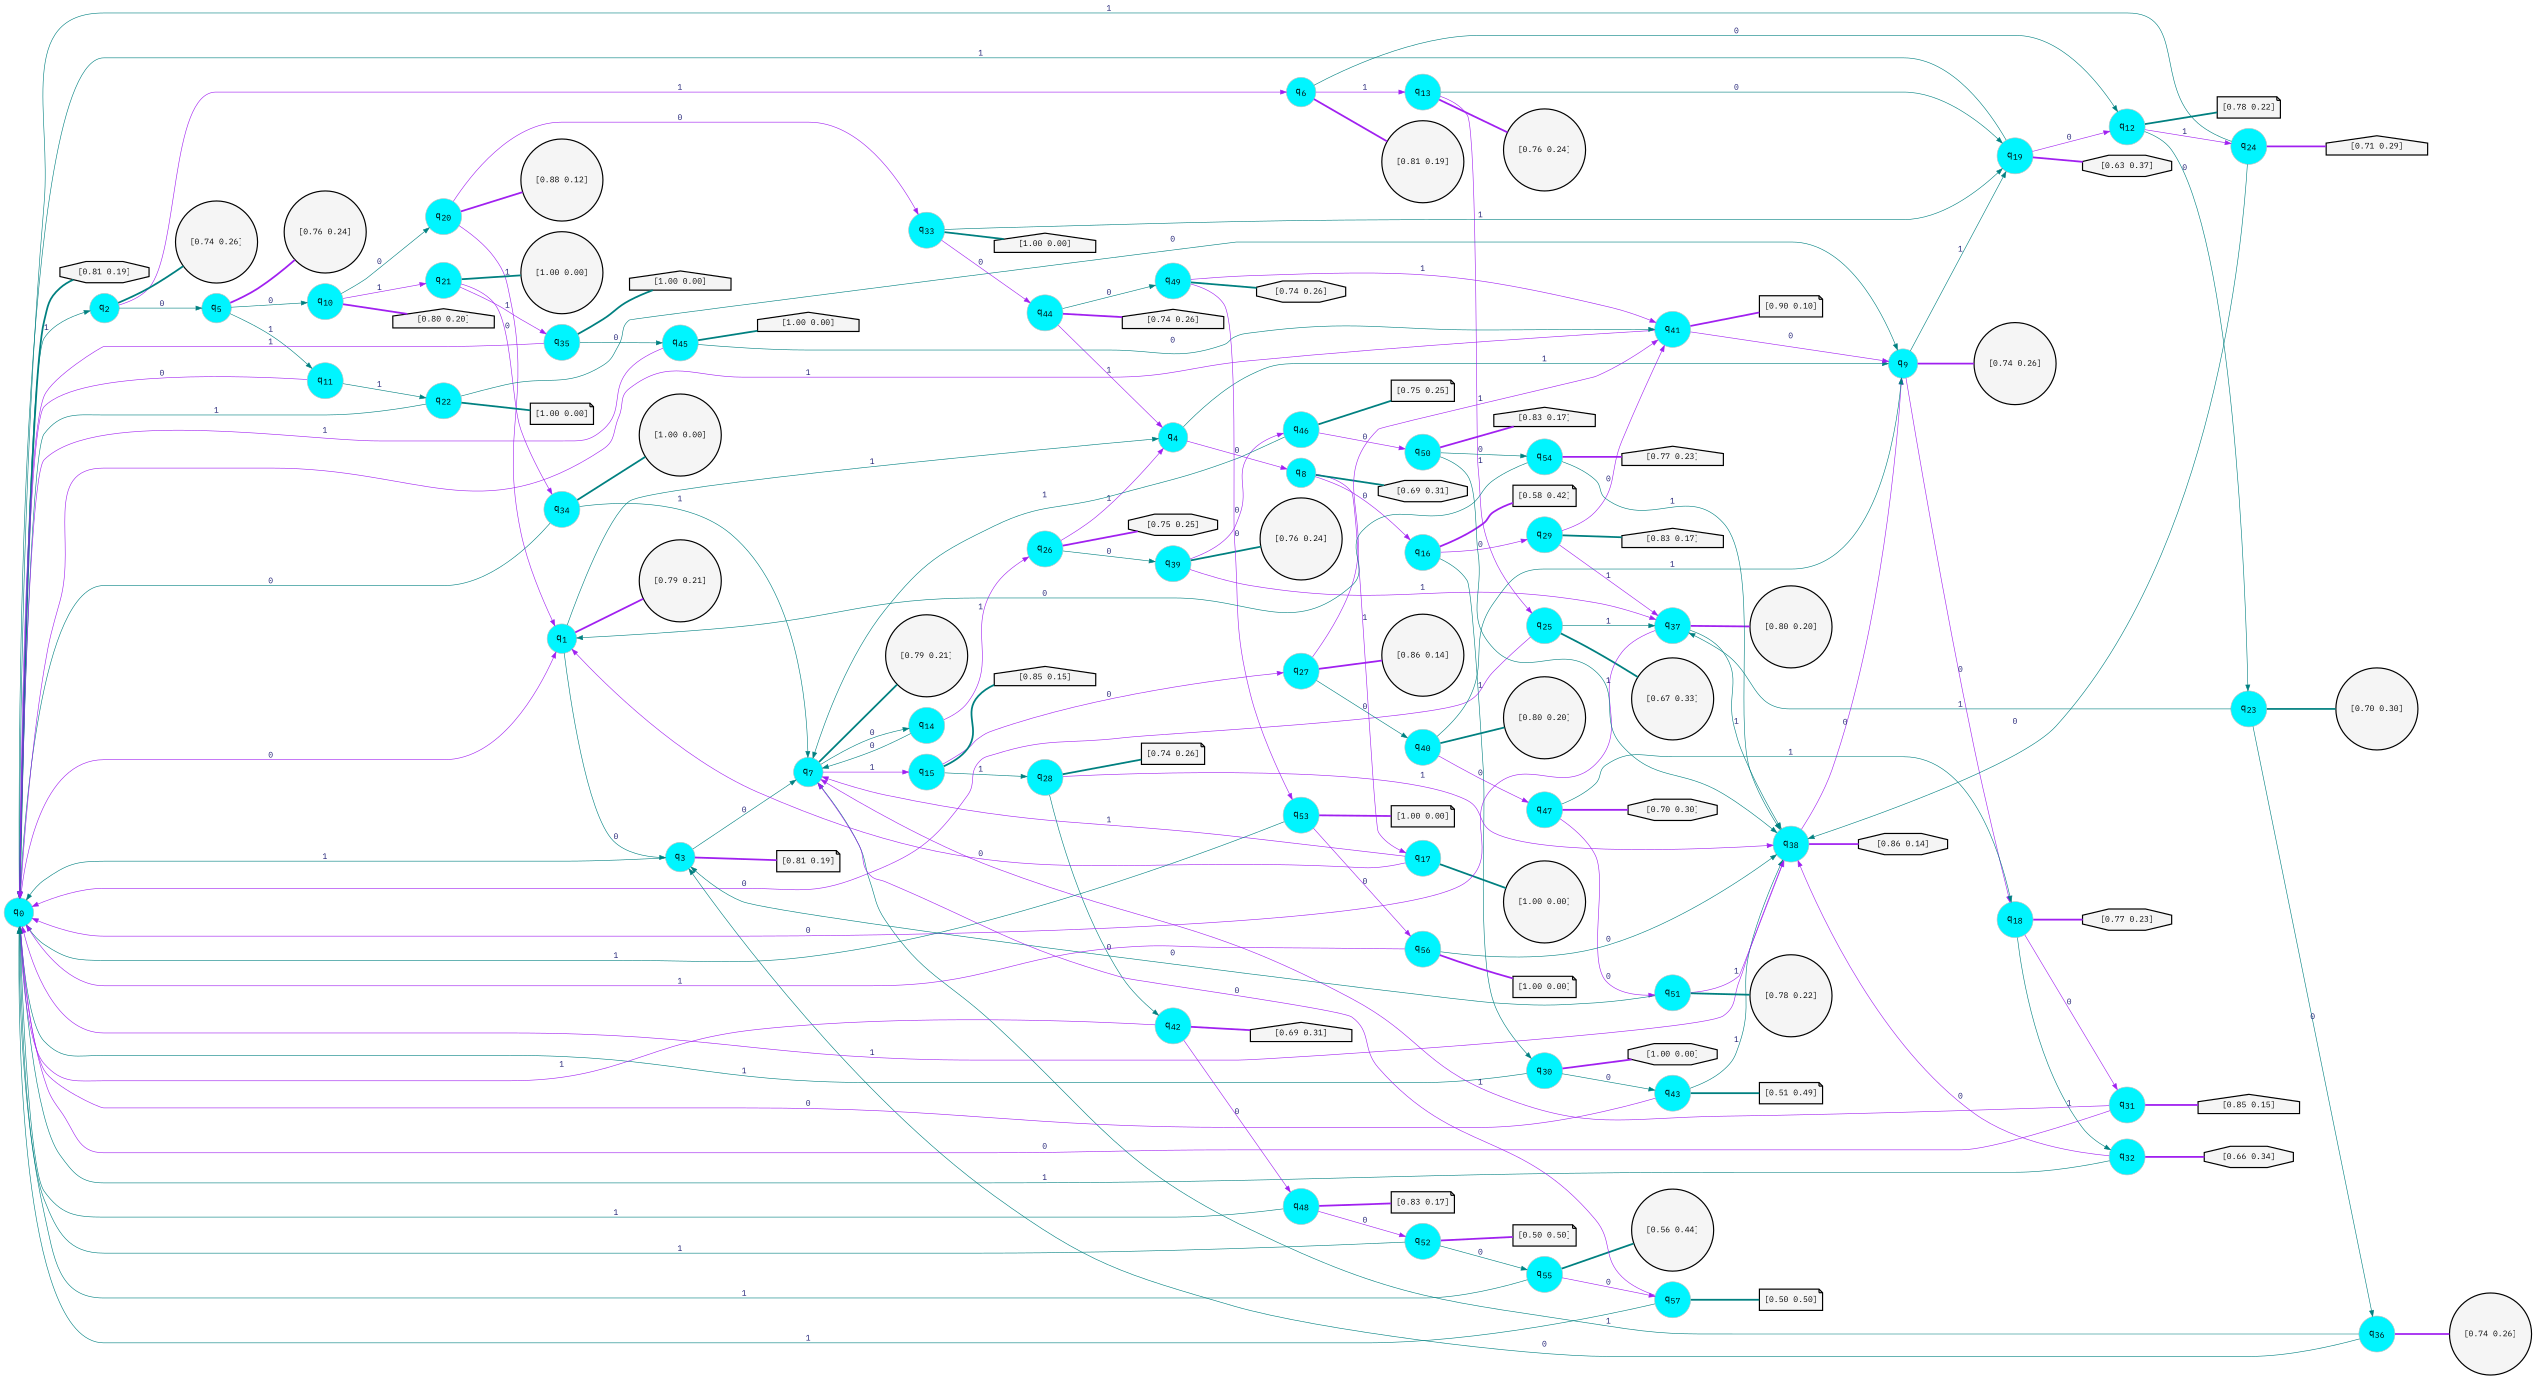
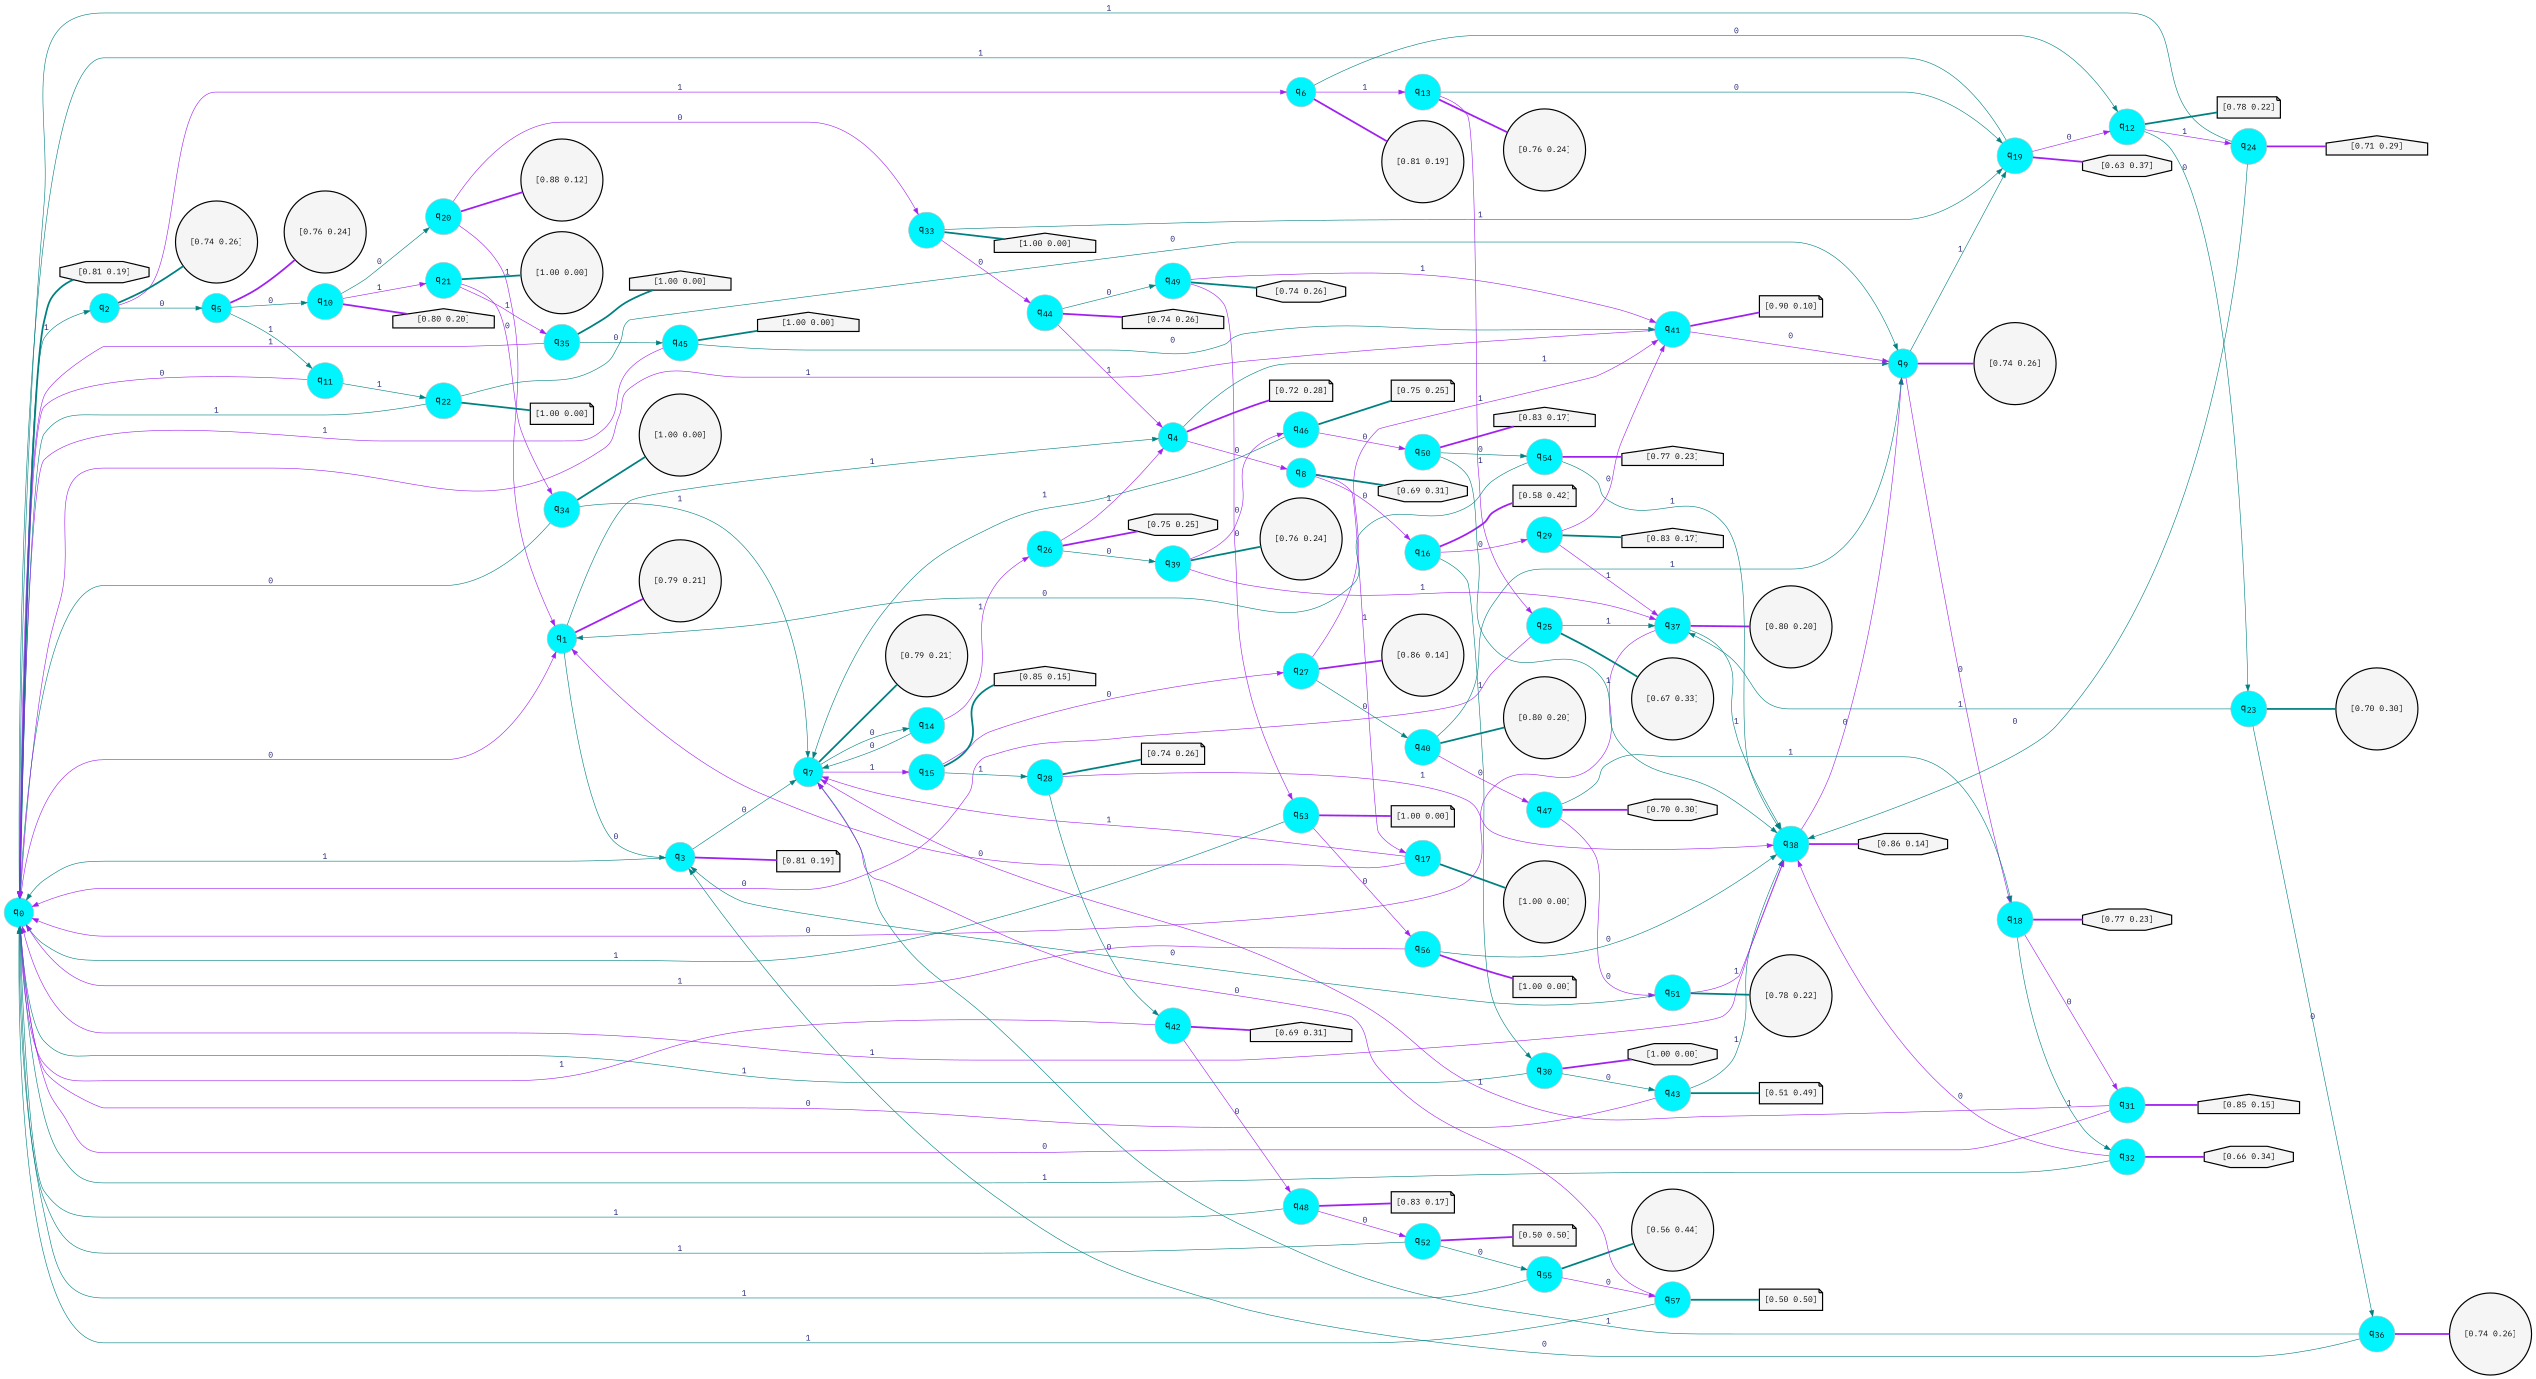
node "[0.72 0.28]": added
